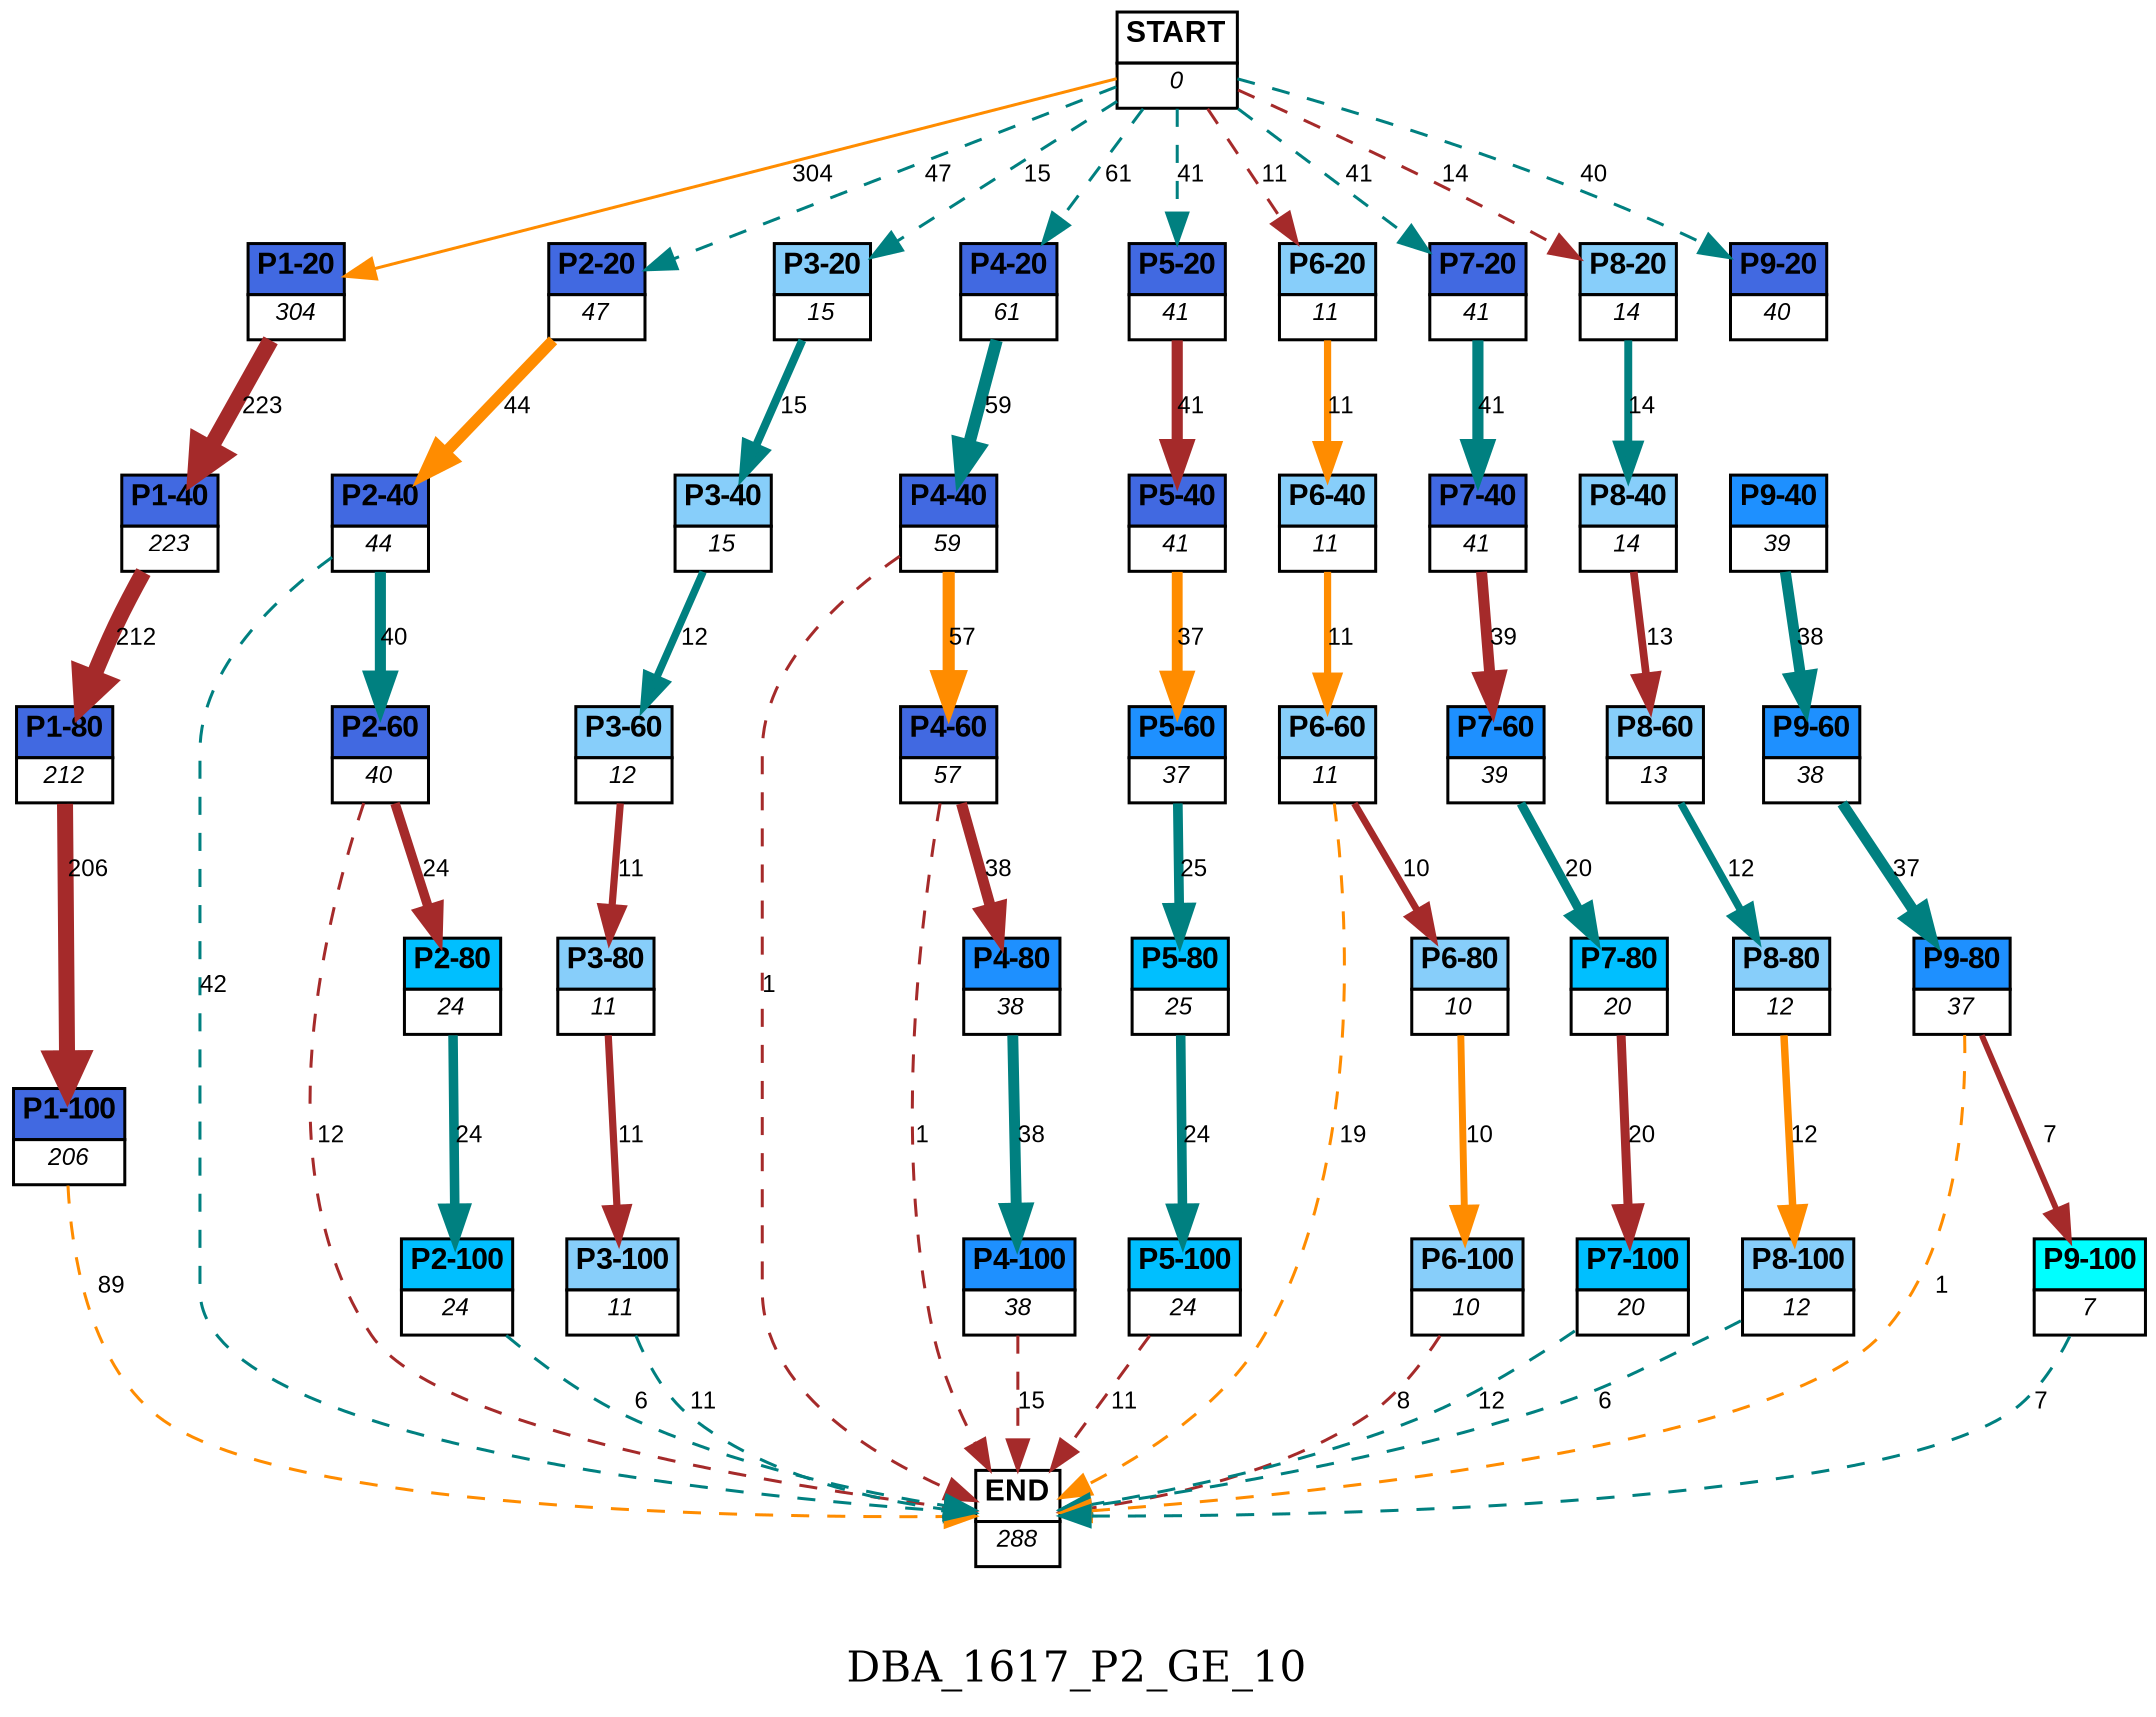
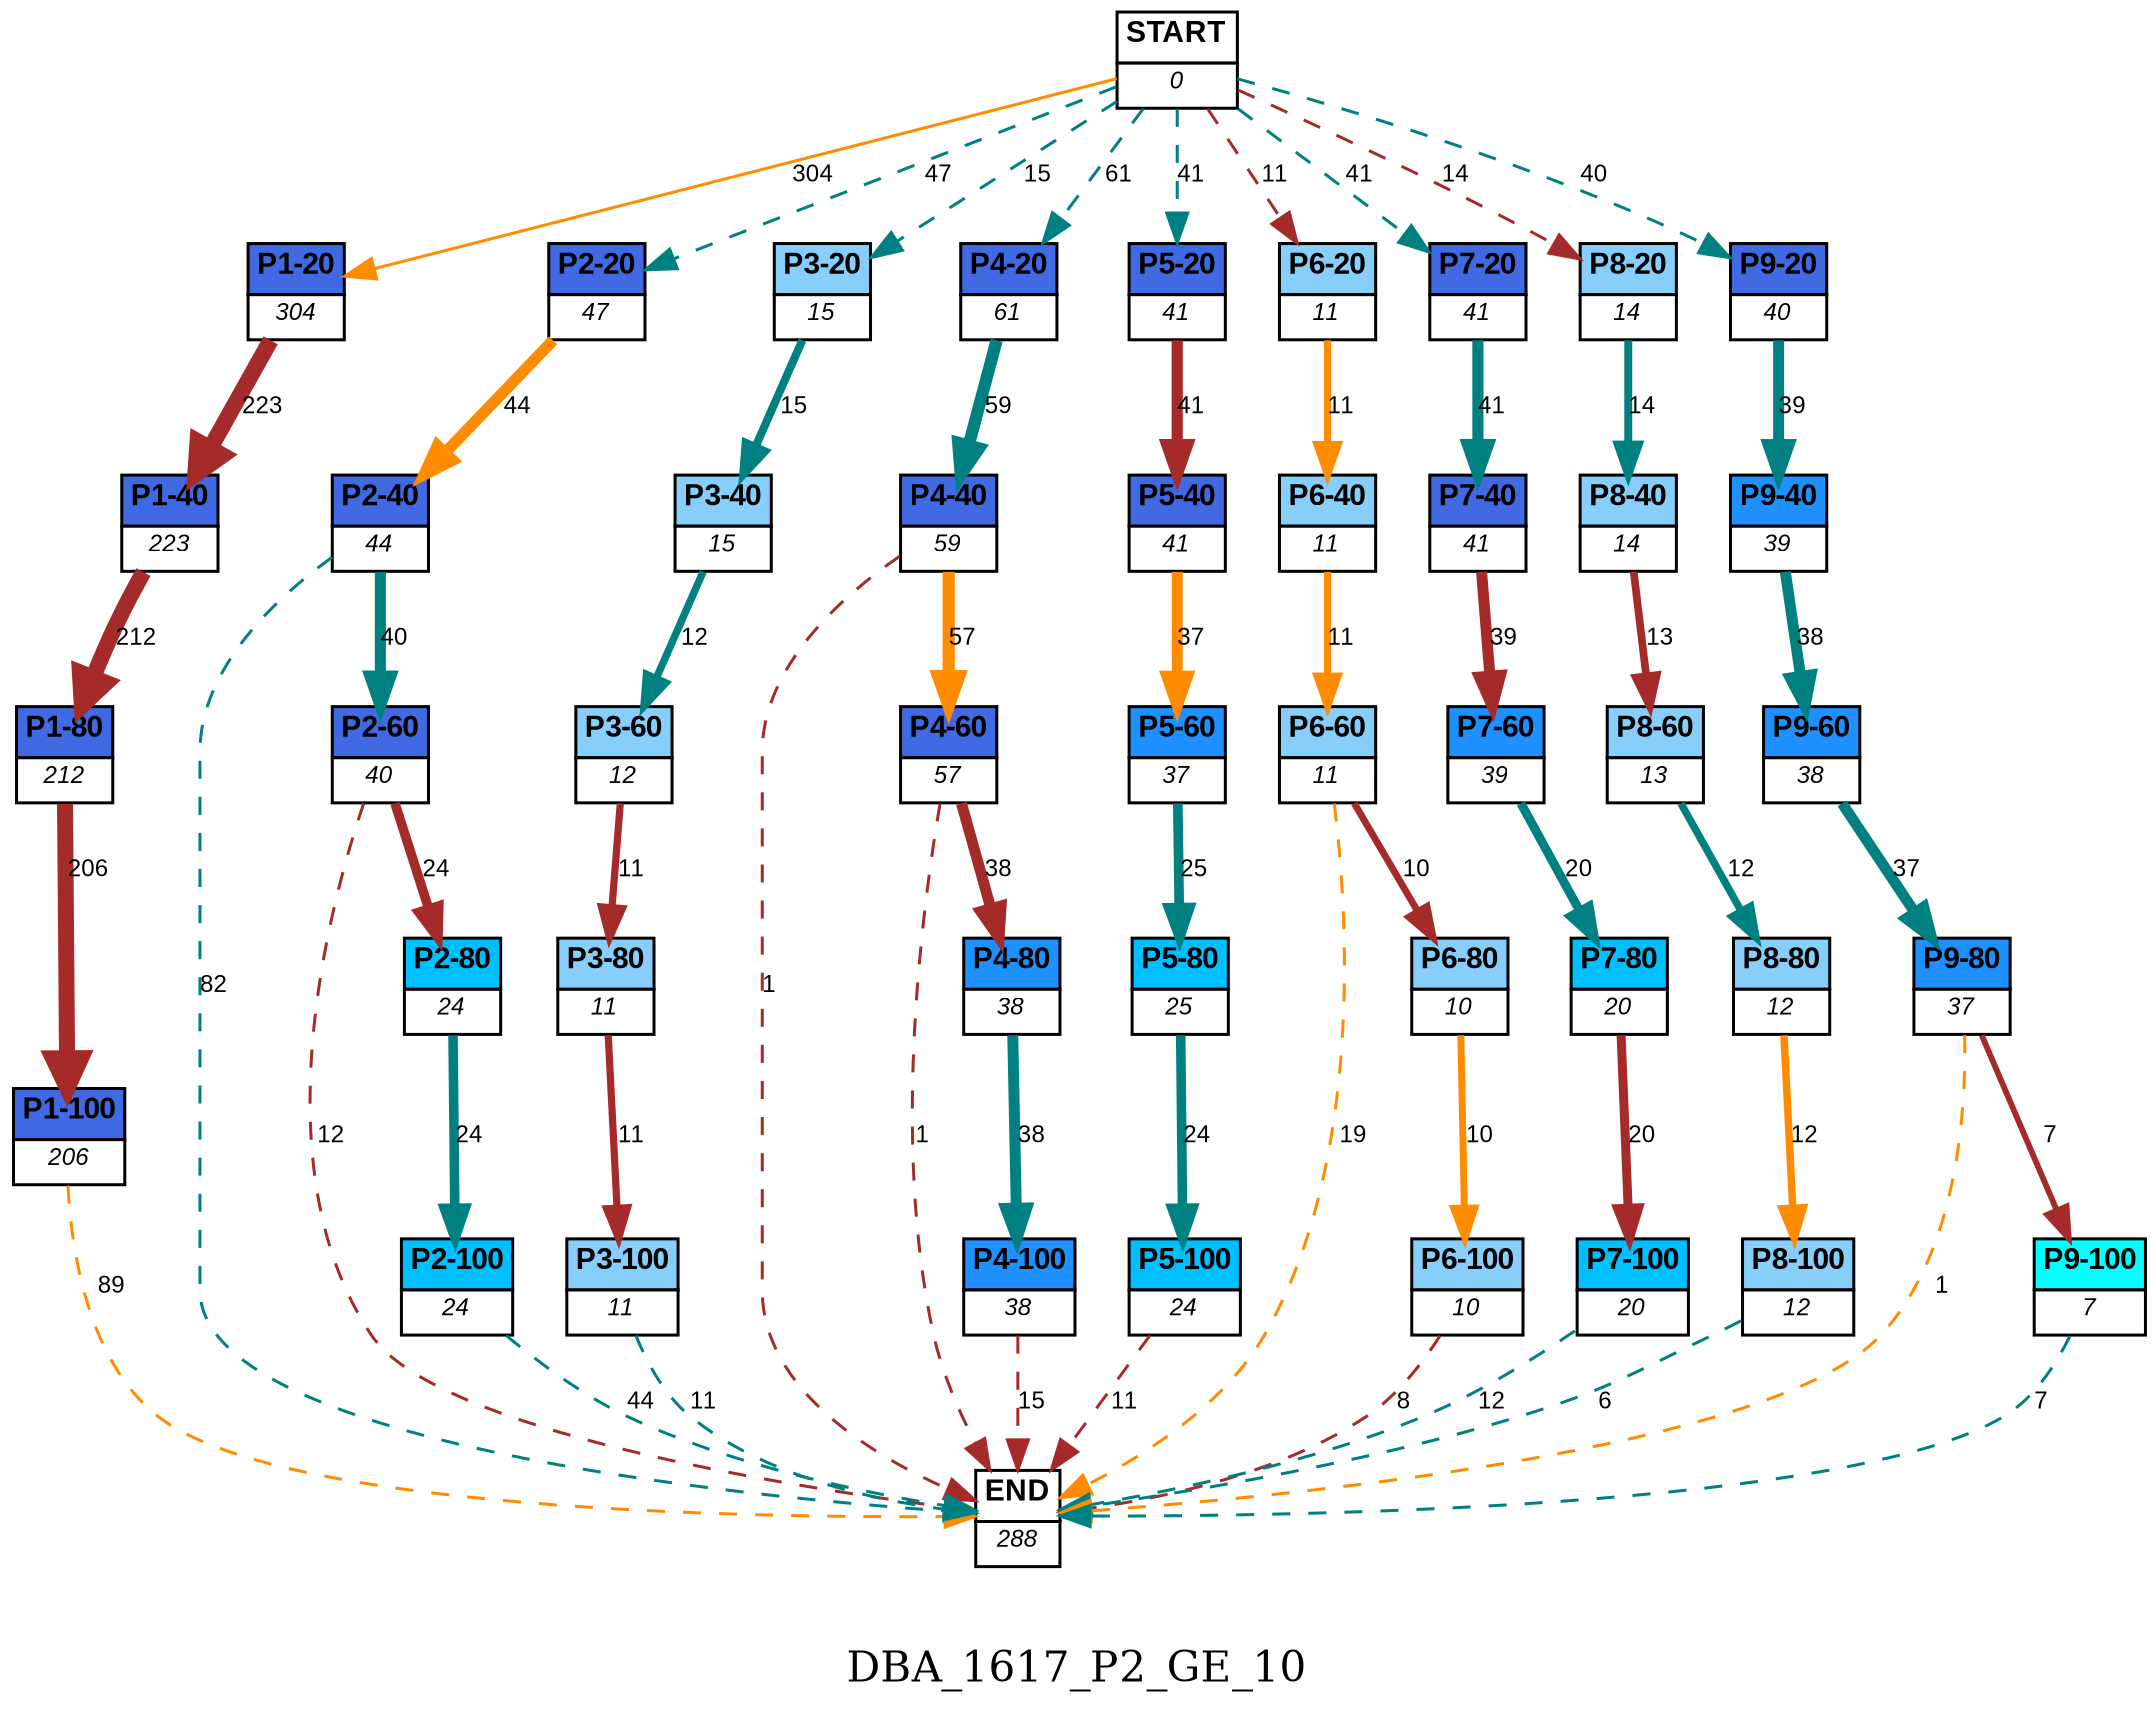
edge "P9-20" -> "P9-40": added, label "39"
edge "P2-40" -> "END": label "42" -> "82"
edge "P2-100" -> "END": label "6" -> "44"
